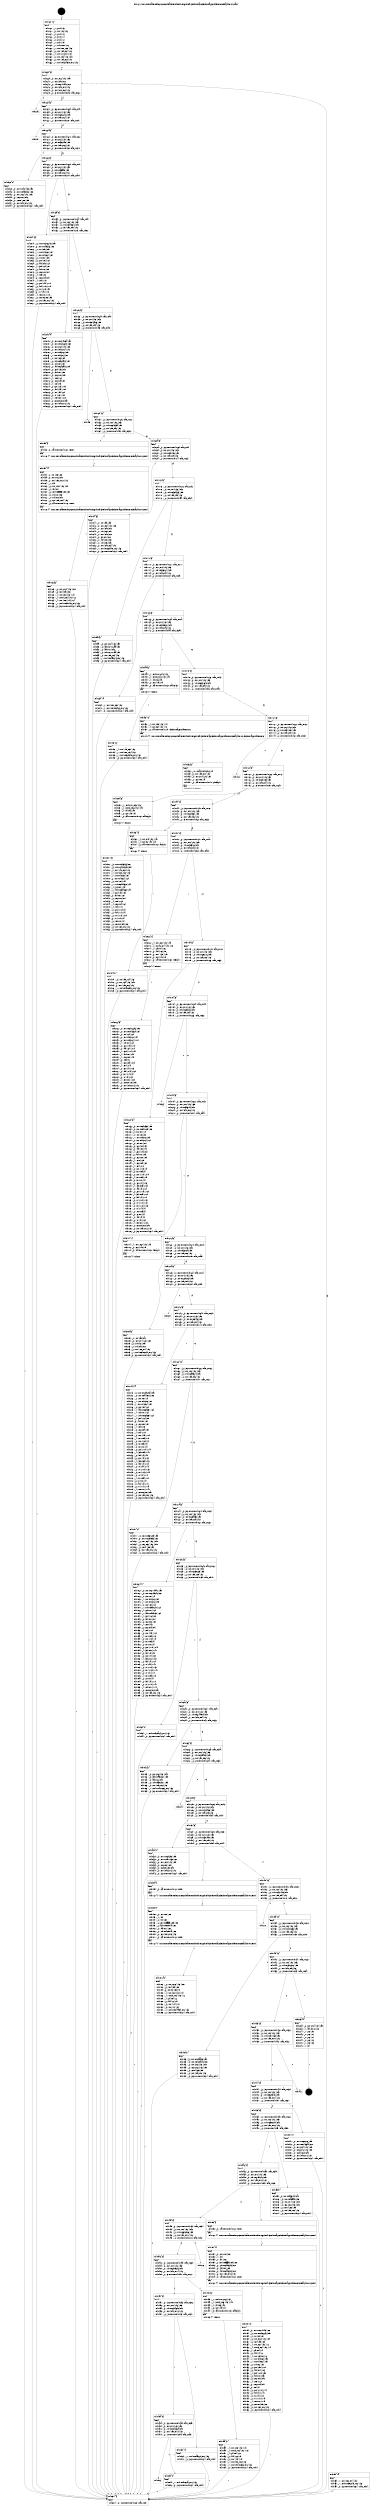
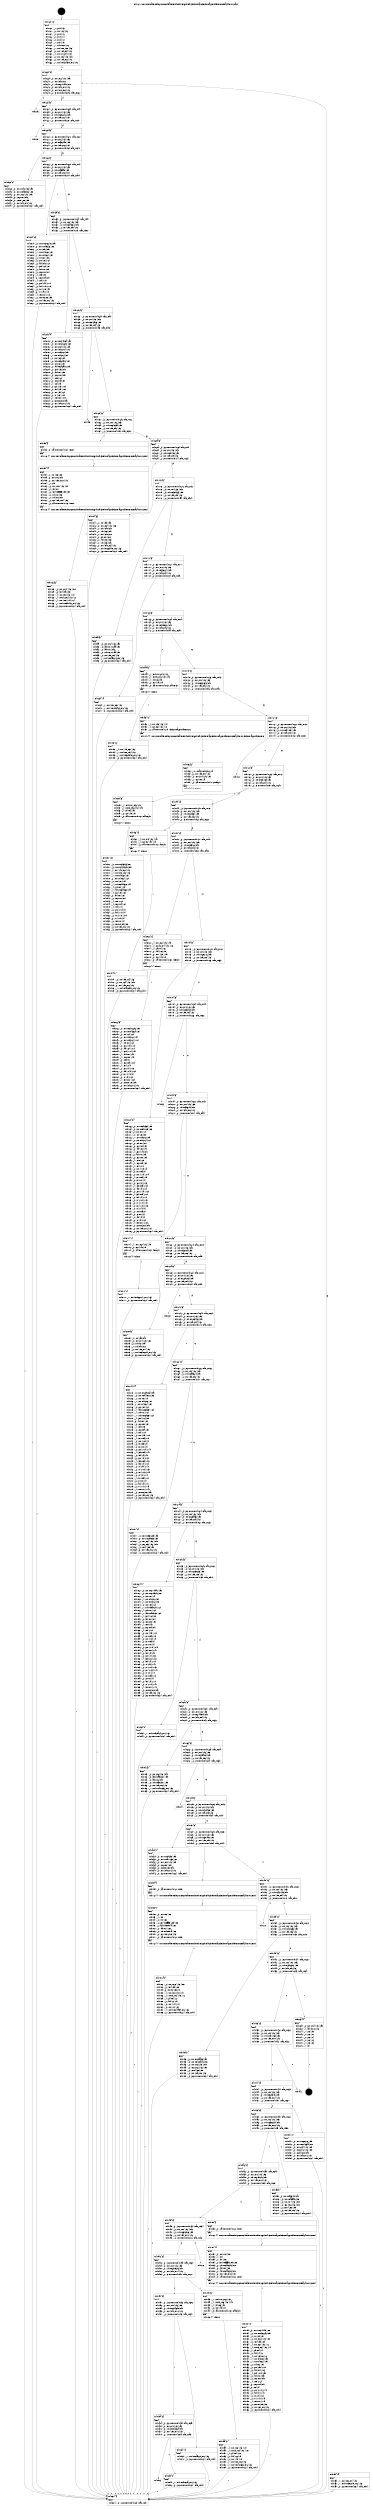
node "0x402110 [12]": added
edge "0x401e16 [45]" -> "0x402314 [5]": added, label "1"
